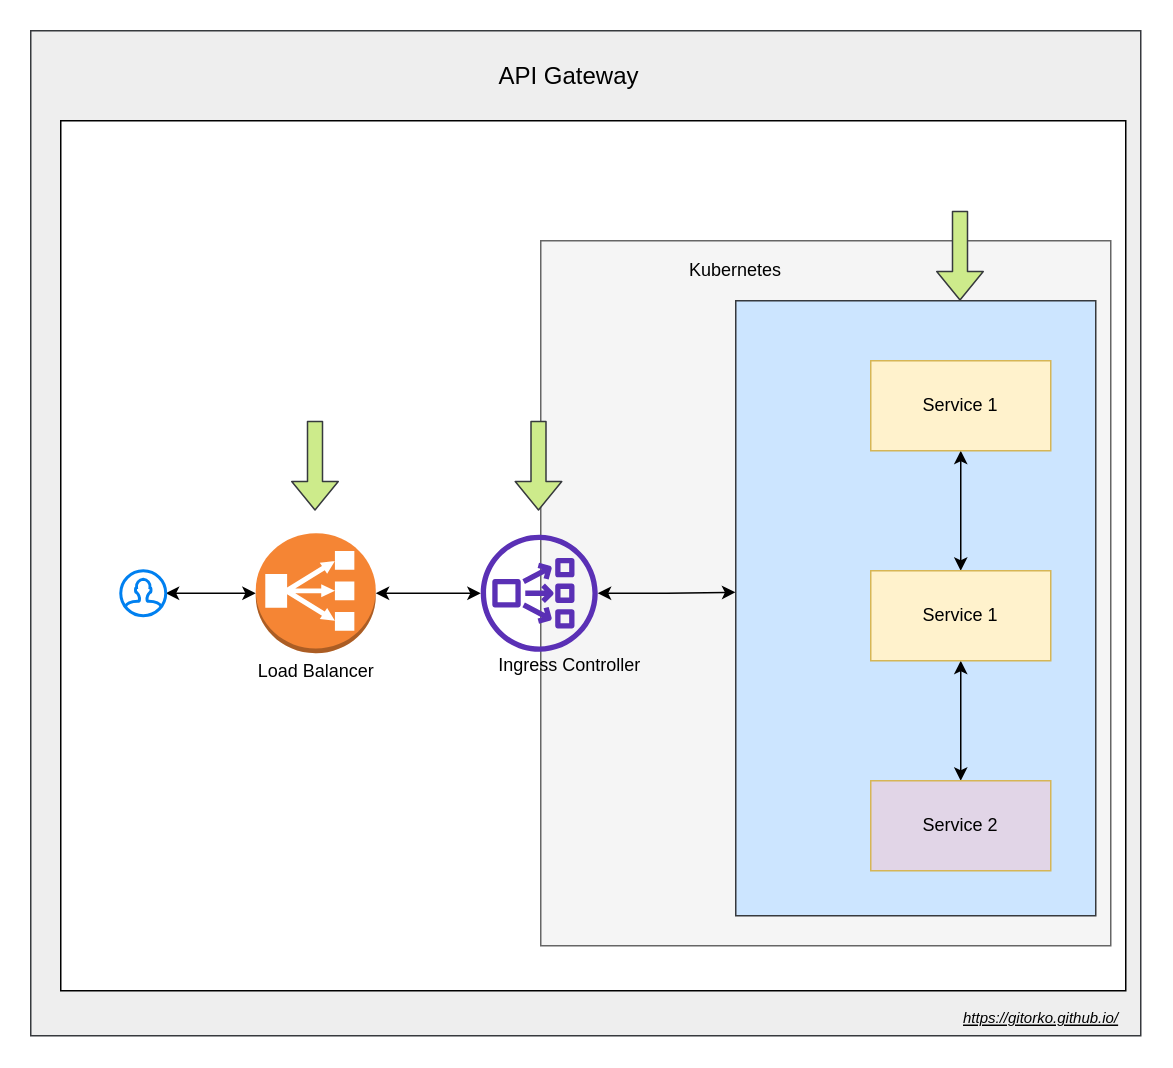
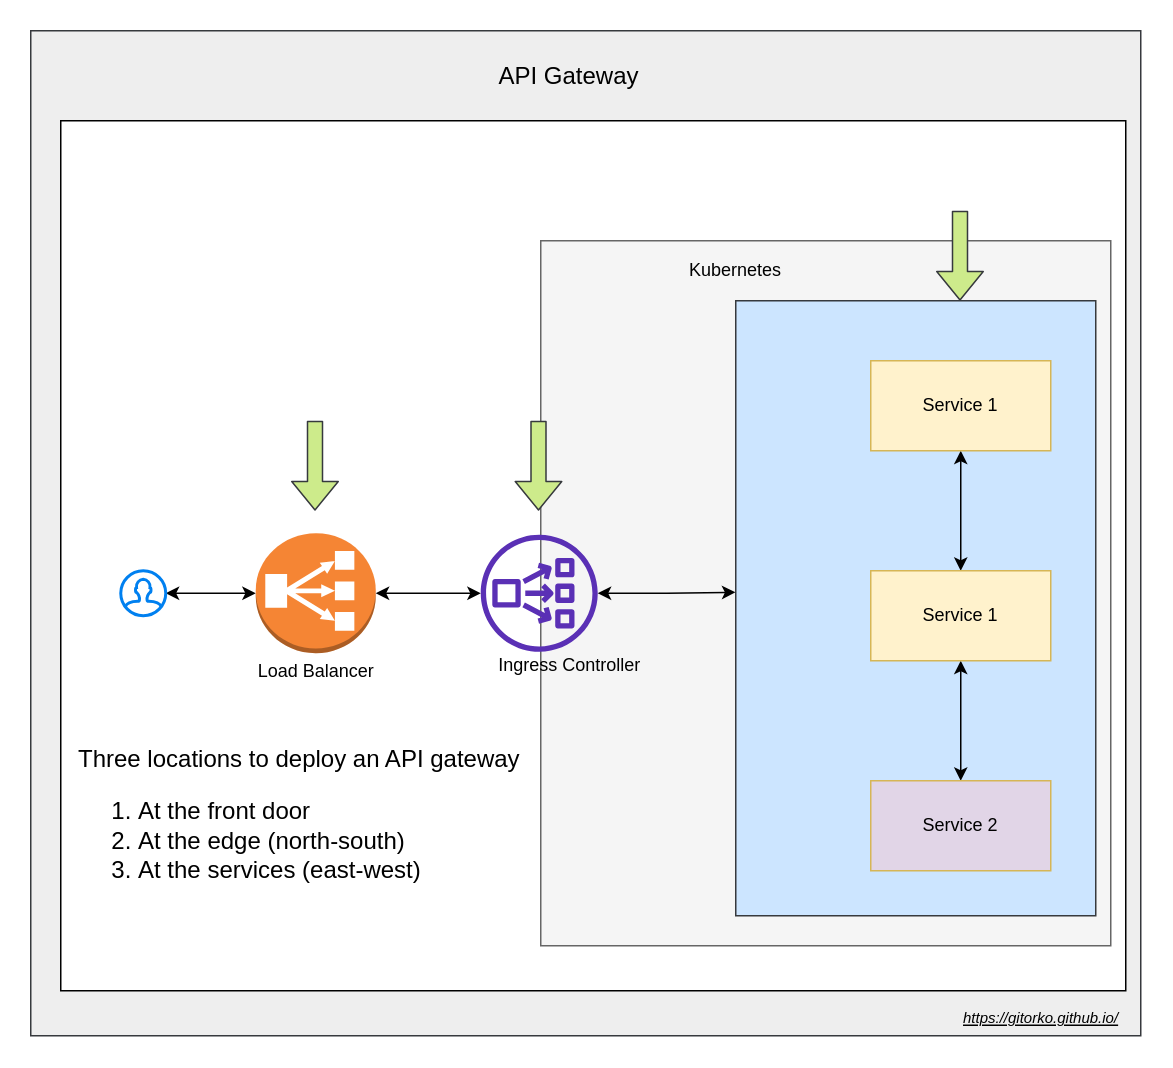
node "Three locations to deploy an API gateway At the front door At the edge (north-south) At the services (east-west)": added
